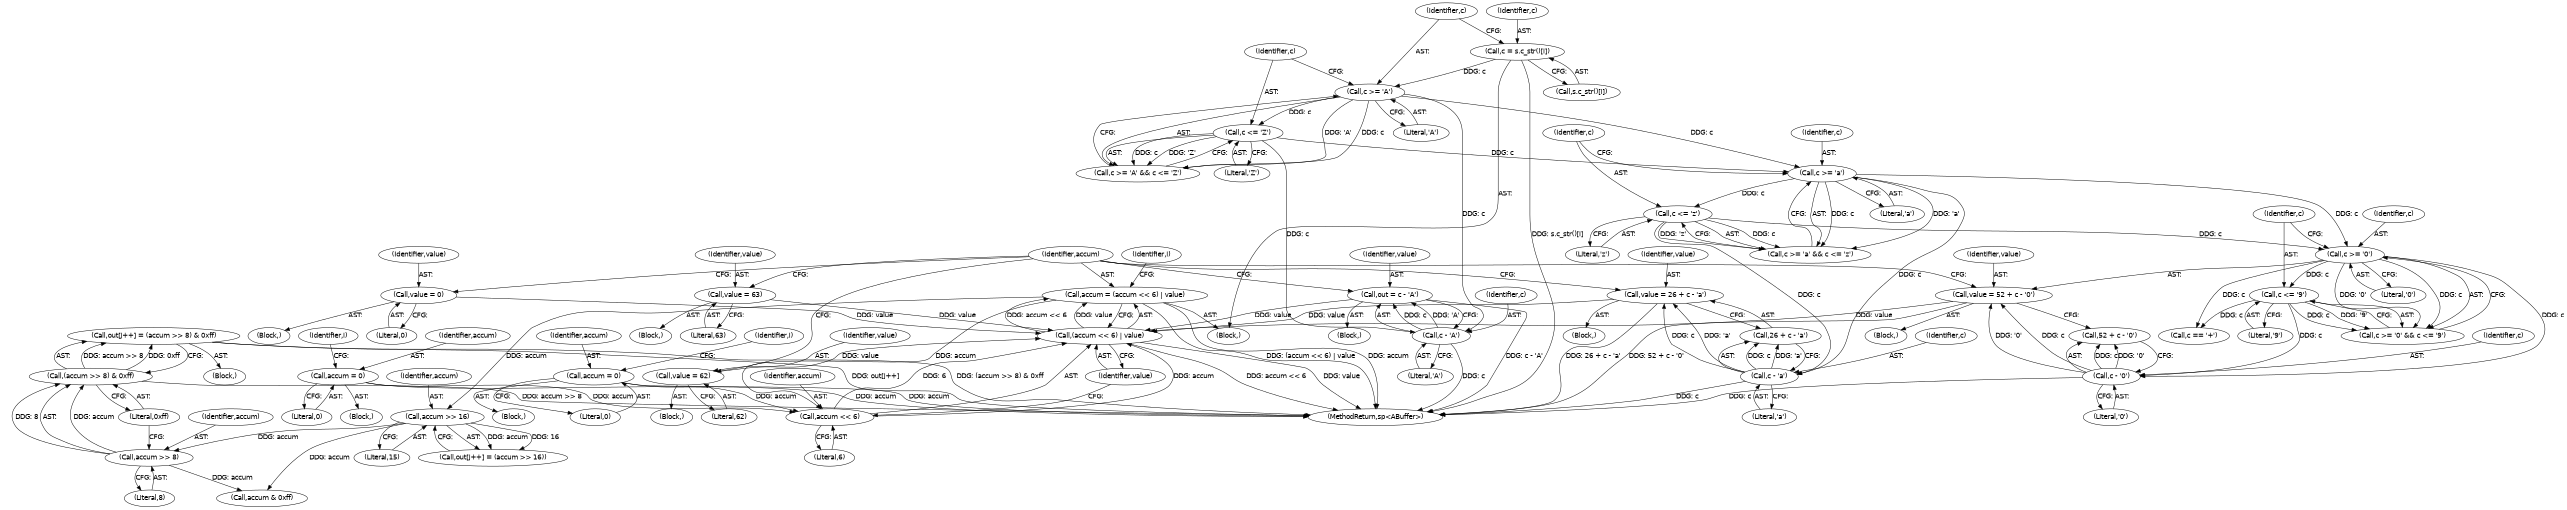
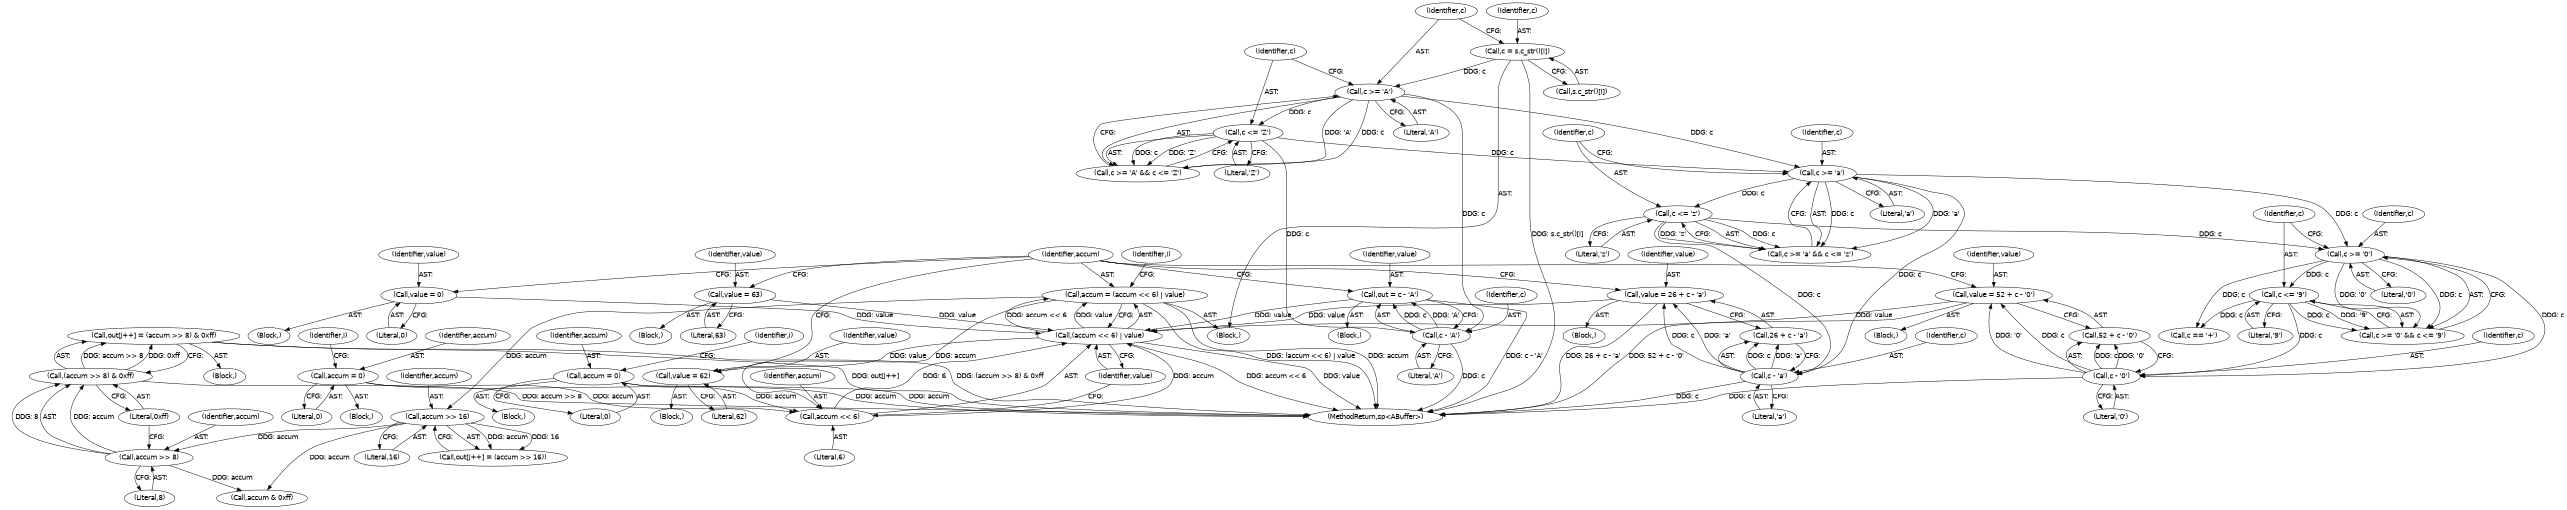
edge "(Call,c >= '0')" -> "(Call,value = 52 + c - '0')": now "(Call,52 + c - '0')" -> "(Call,value = 52 + c - '0')"
edge "(Call,value = 62)" -> "(Call,(accum << 6) | value)": reversed
edge "(Call,accum << 6)" -> "(Literal,6)": removed, label "CFG:"
node "(Literal,15)": label "(Literal,15)" -> "(Literal,16)"
